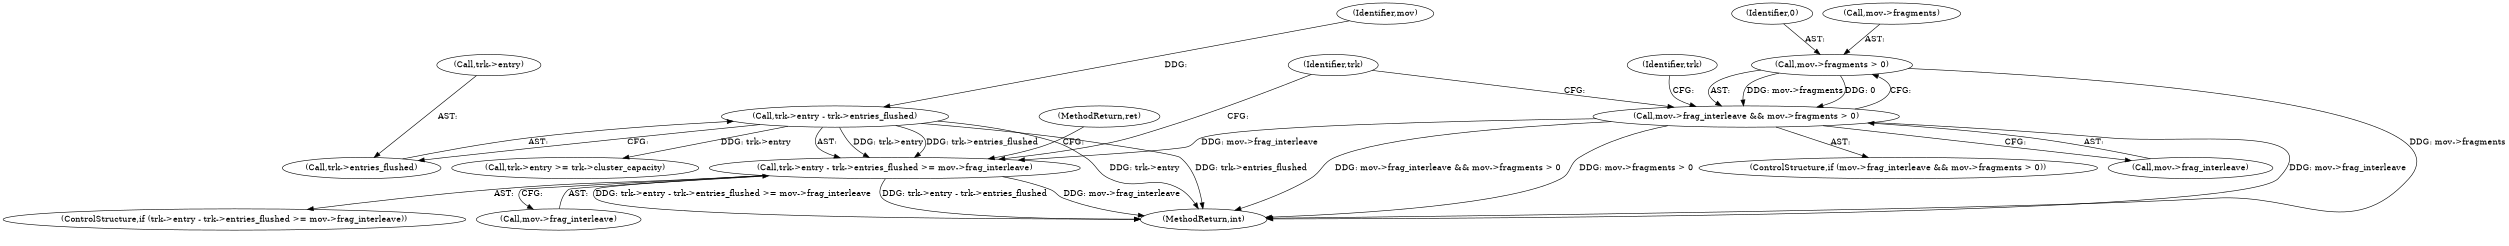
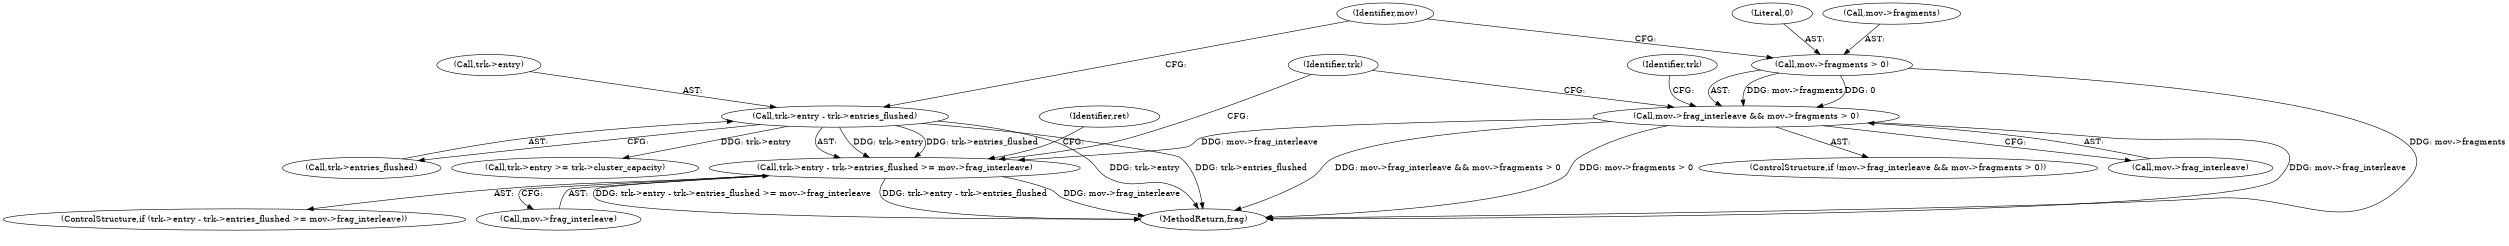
node "(Identifier,0)": label "(Identifier,0)" -> "(Literal,0)"
edge "(Identifier,mov)" -> "(Call,trk->entry - trk->entries_flushed)": label "DDG: " -> "CFG: "
edge "(Call,mov->frag_interleave && mov->fragments > 0)" -> "(Call,mov->fragments > 0)": now "(Identifier,mov)" -> "(Call,mov->fragments > 0)"
edge "(Call,trk->entry)" -> "(Call,trk->entries_flushed)": now "(Call,trk->entry)" -> "(Call,trk->entry - trk->entries_flushed)"
node "(MethodReturn,ret)": label "(MethodReturn,ret)" -> "(Identifier,ret)"
node "(MethodReturn,int)": label "(MethodReturn,int)" -> "(MethodReturn,frag)"
